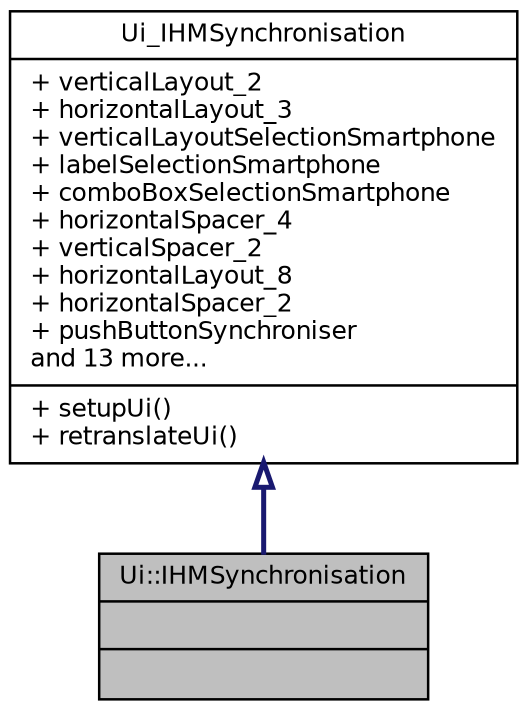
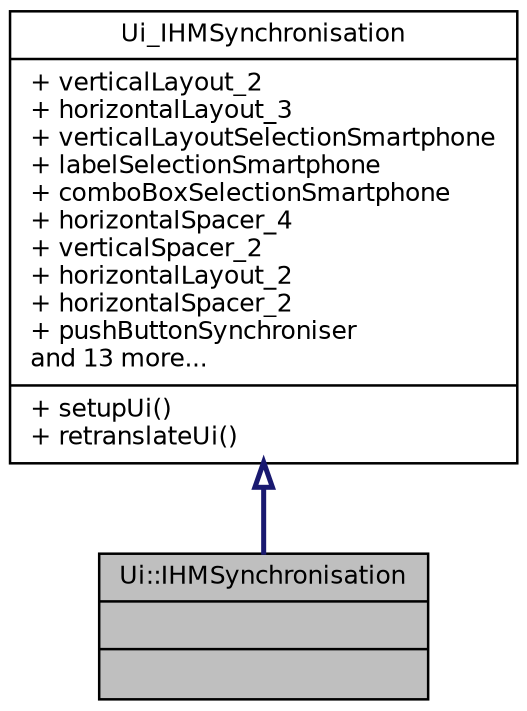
node "Ui_IHMSynchronisation": text "+ horizontalLayout_8" -> "+ horizontalLayout_2"
